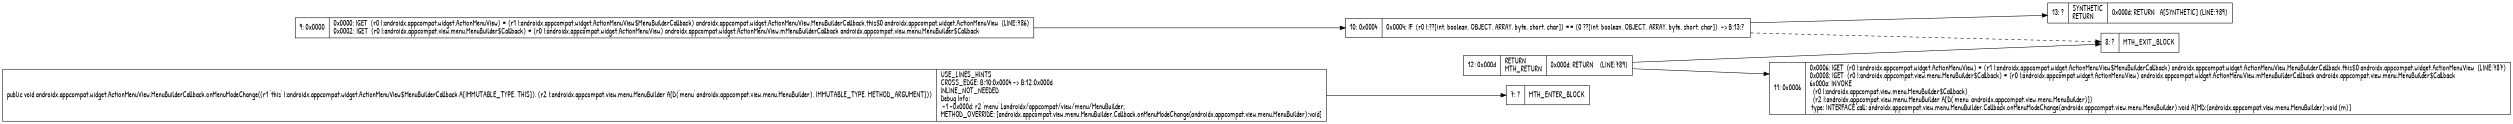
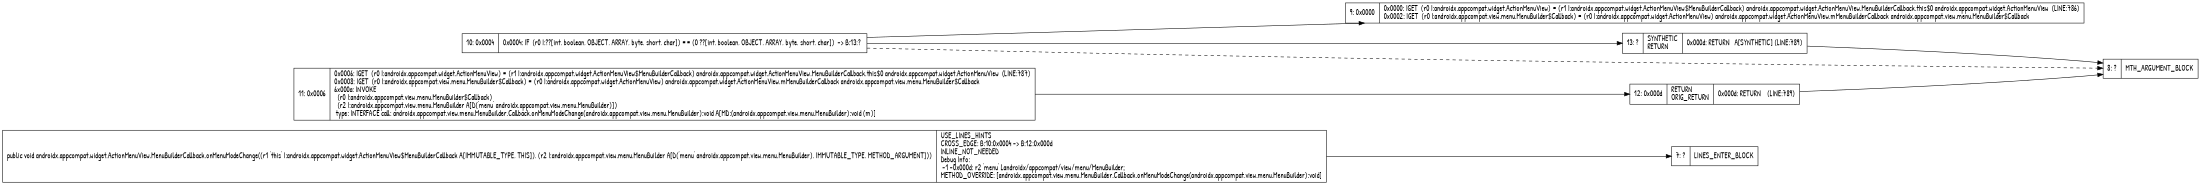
edge "9: 0x0000" -> "10: 0x0004": reversed
node "8: ?": text "MTH_EXIT_BLOCK" -> "MTH_ARGUMENT_BLOCK"
edge "13: ?" -> "8: ?": added
node "12: 0x000d": text "MTH_RETURN" -> "ORIG_RETURN"
edge "12: 0x000d" -> "11: 0x0006": reversed
node "7: ?": text "MTH_ENTER_BLOCK" -> "LINES_ENTER_BLOCK"
